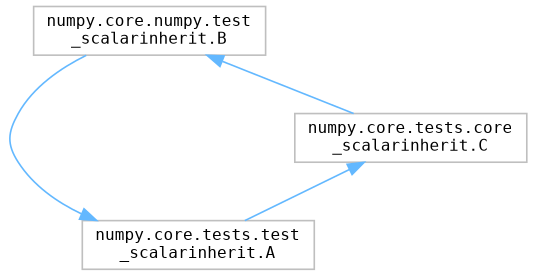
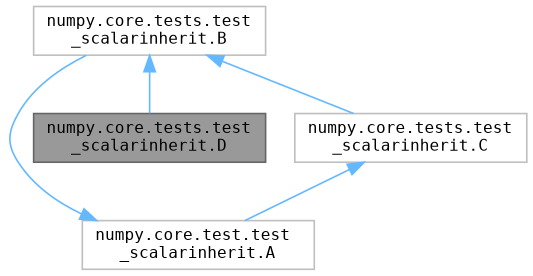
node "numpy.core.numpy.test _scalarinherit.B": label "numpy.core.numpy.test _scalarinherit.B" -> "numpy.core.tests.test _scalarinherit.B"
node "numpy.core.tests.test _scalarinherit.D": added
node "numpy.core.tests.core _scalarinherit.C": label "numpy.core.tests.core _scalarinherit.C" -> "numpy.core.tests.test _scalarinherit.C"
node "numpy.core.tests.test _scalarinherit.A": label "numpy.core.tests.test _scalarinherit.A" -> "numpy.core.test.test _scalarinherit.A"
